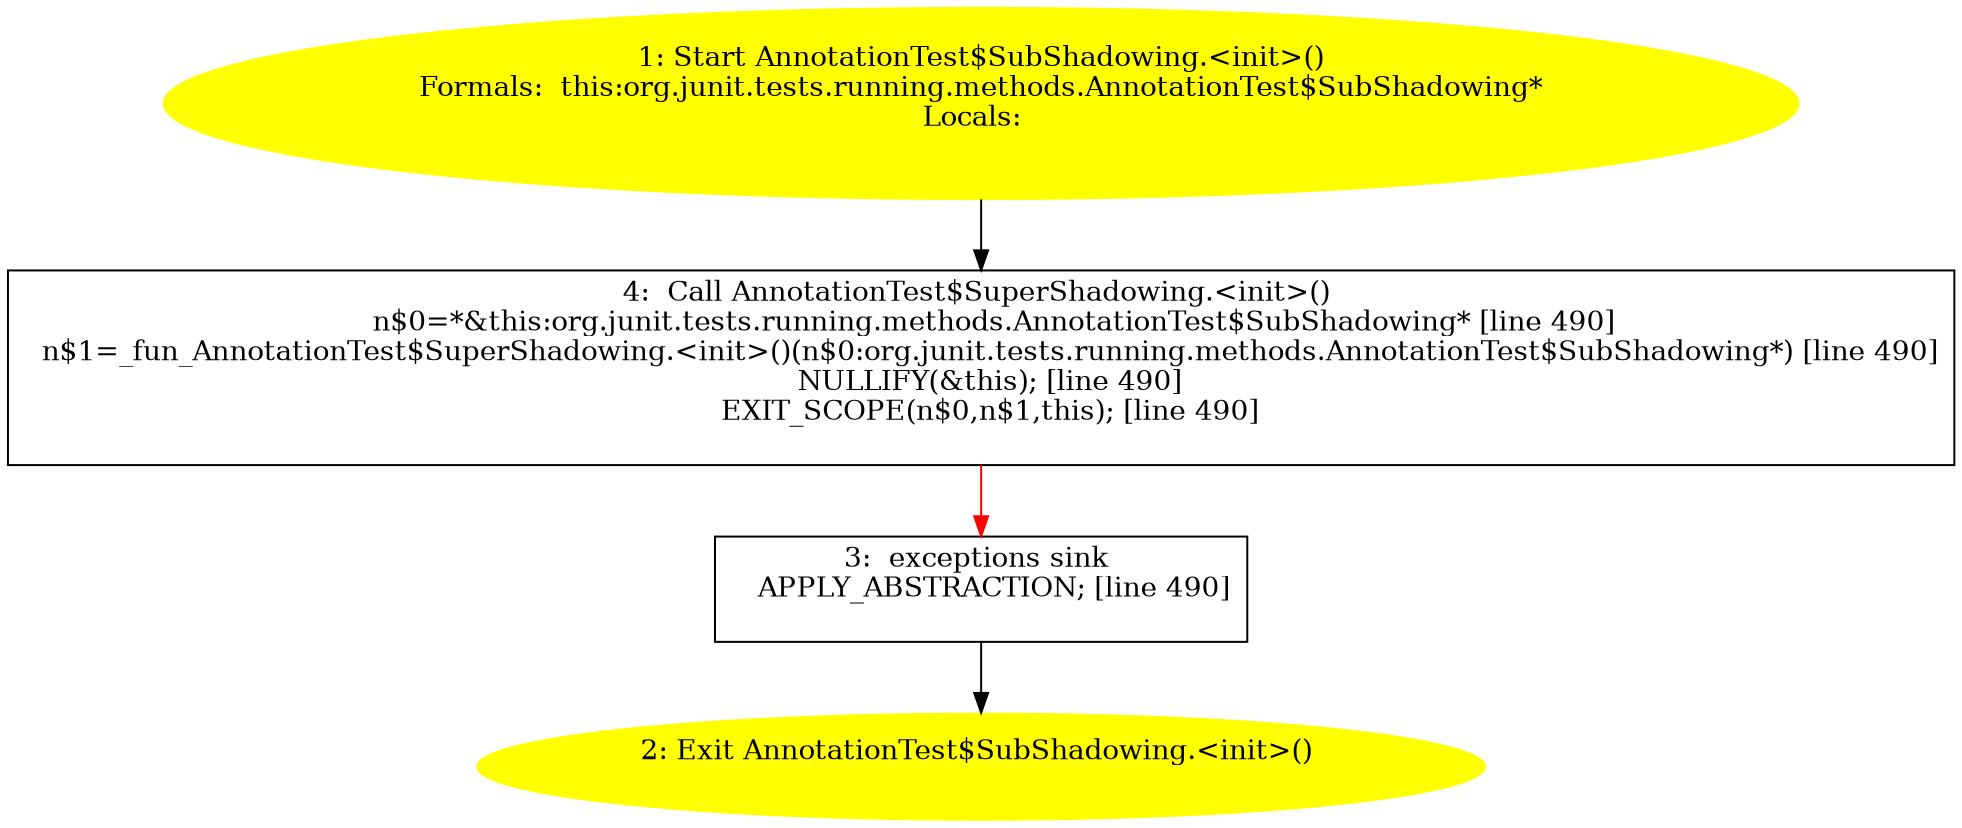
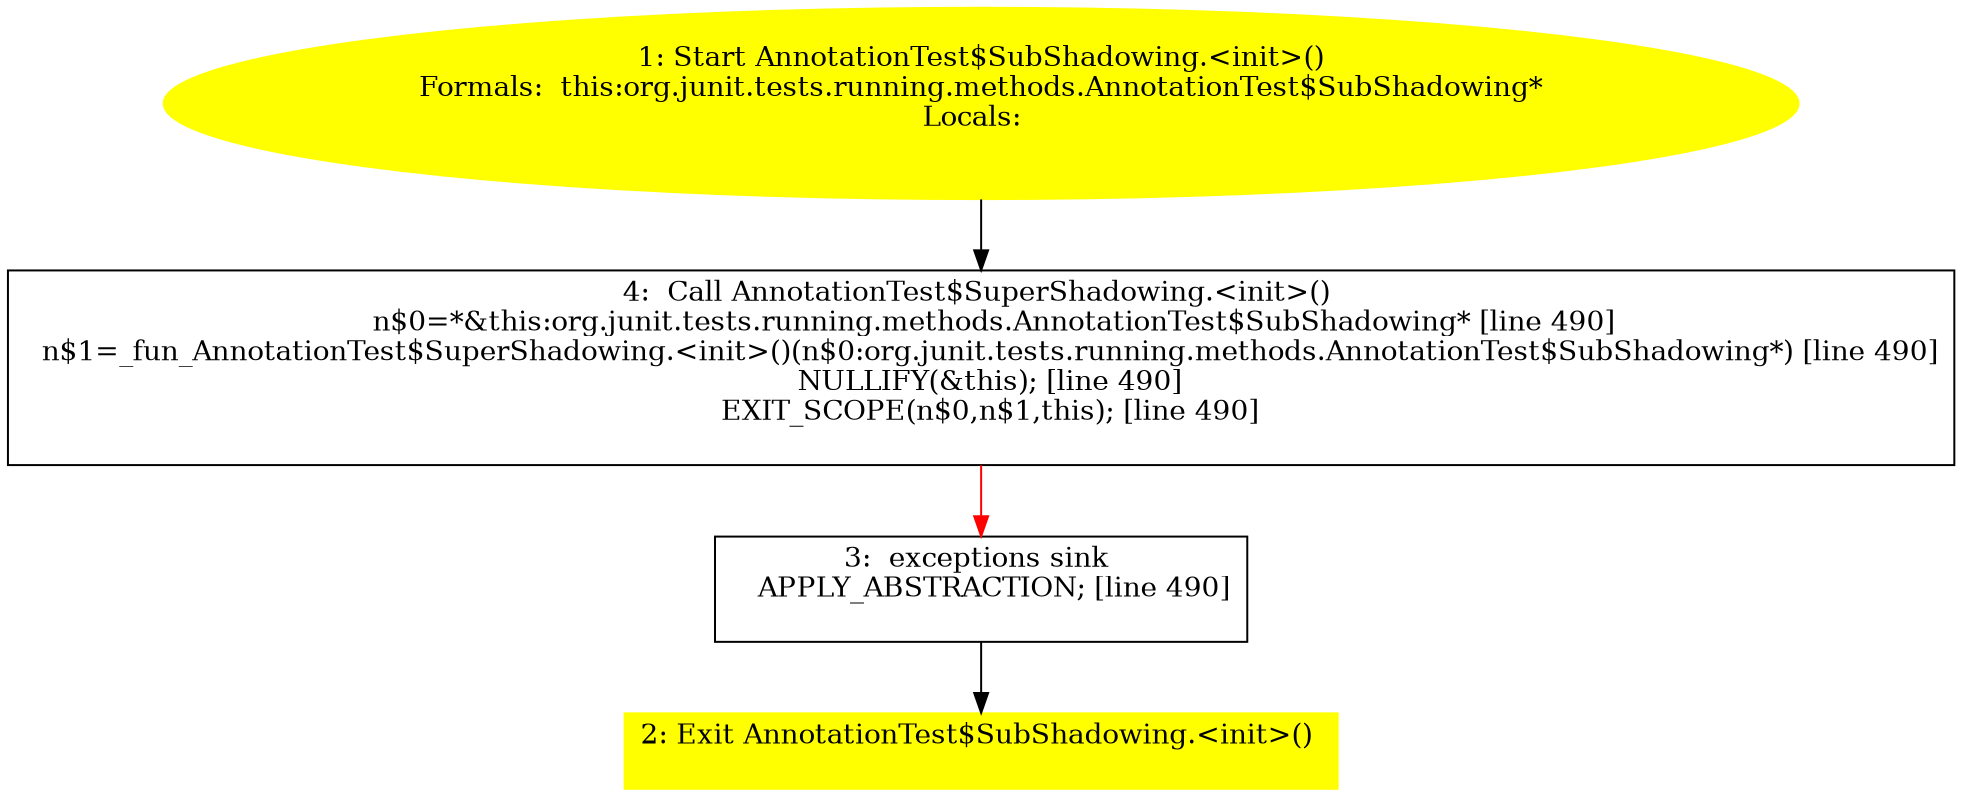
node "2: Exit AnnotationTest$SubShadowing.<init>()": shape ellipse -> box
